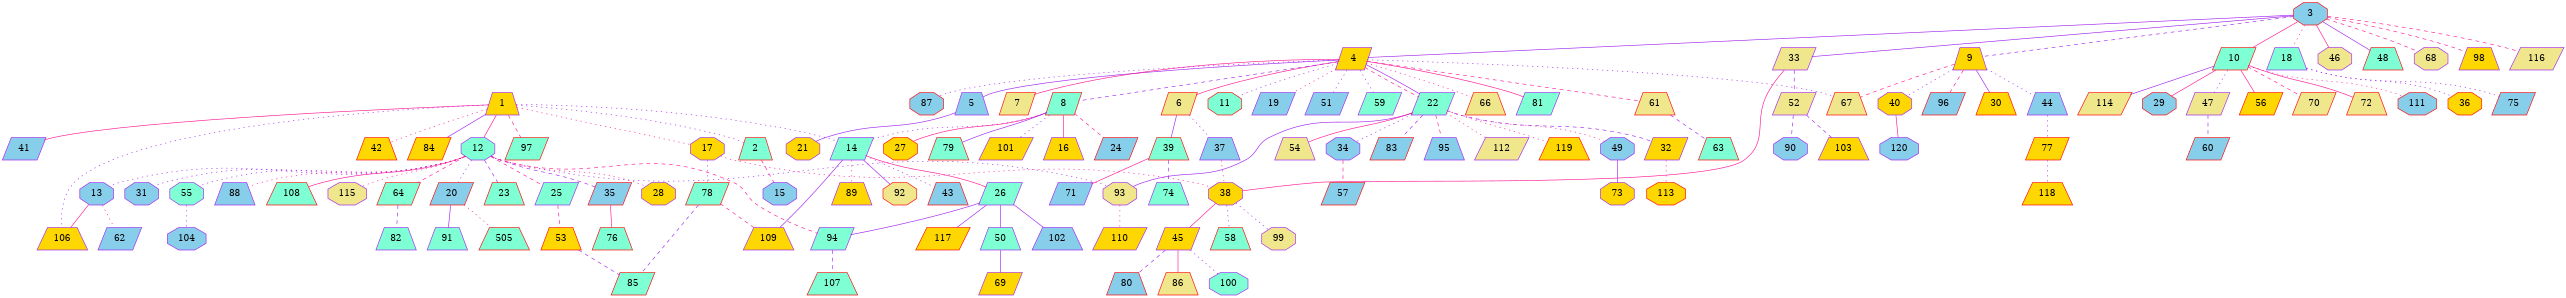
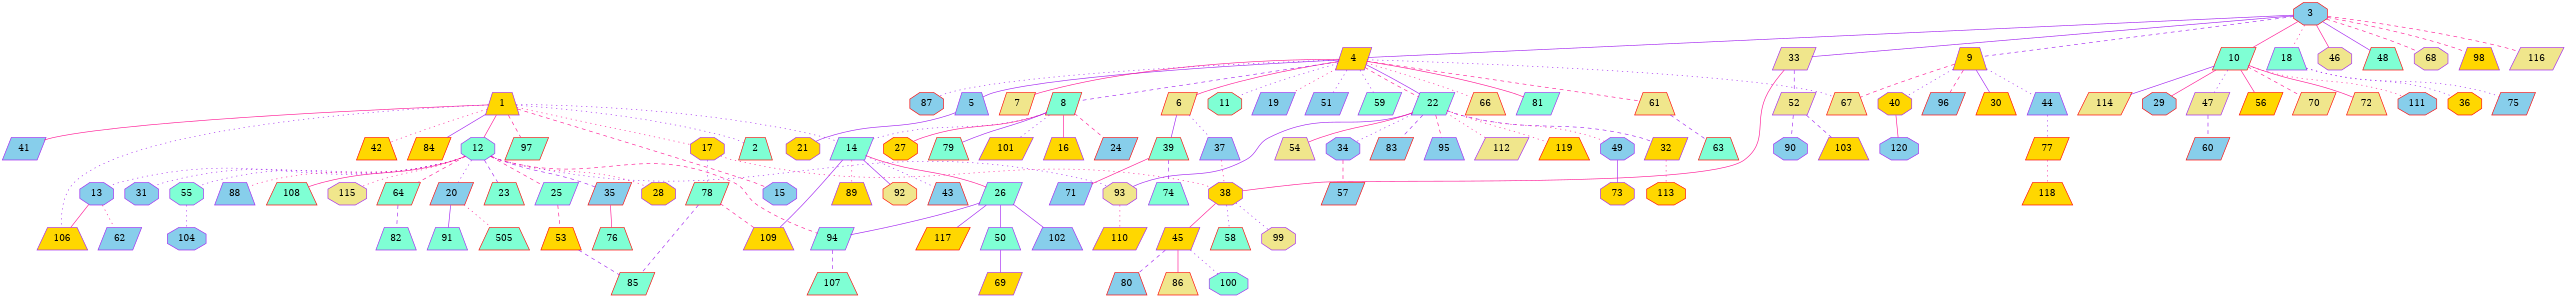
edge "2" -- "15": now "1" -- "15"
edge "77" -- "118": color purple -> deeppink
